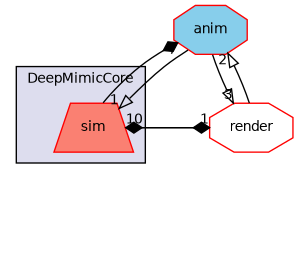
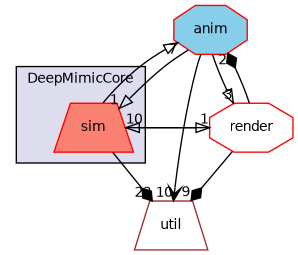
edge "sim" -> "anim": arrowhead diamond -> onormal
edge "render" -> "anim": arrowhead onormal -> diamond
edge "sim" -> "render": arrowhead diamond -> onormal
edge "render" -> "sim": arrowhead diamond -> onormal
node "util": added
